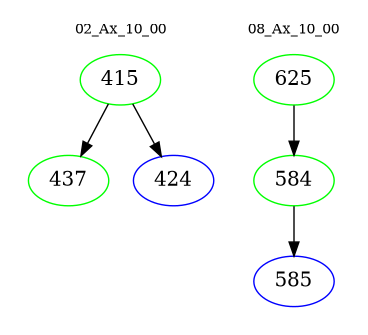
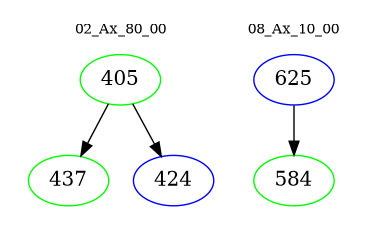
cluster "02_Ax_10_00": label "02_Ax_10_00" -> "02_Ax_80_00"
node "415": label "415" -> "405"
node "625": color green -> blue
node "585": removed
